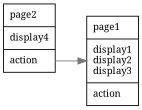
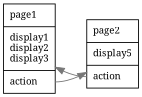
node "page2": text "display4" -> "display5"
edge "page1" -> "page2": added
